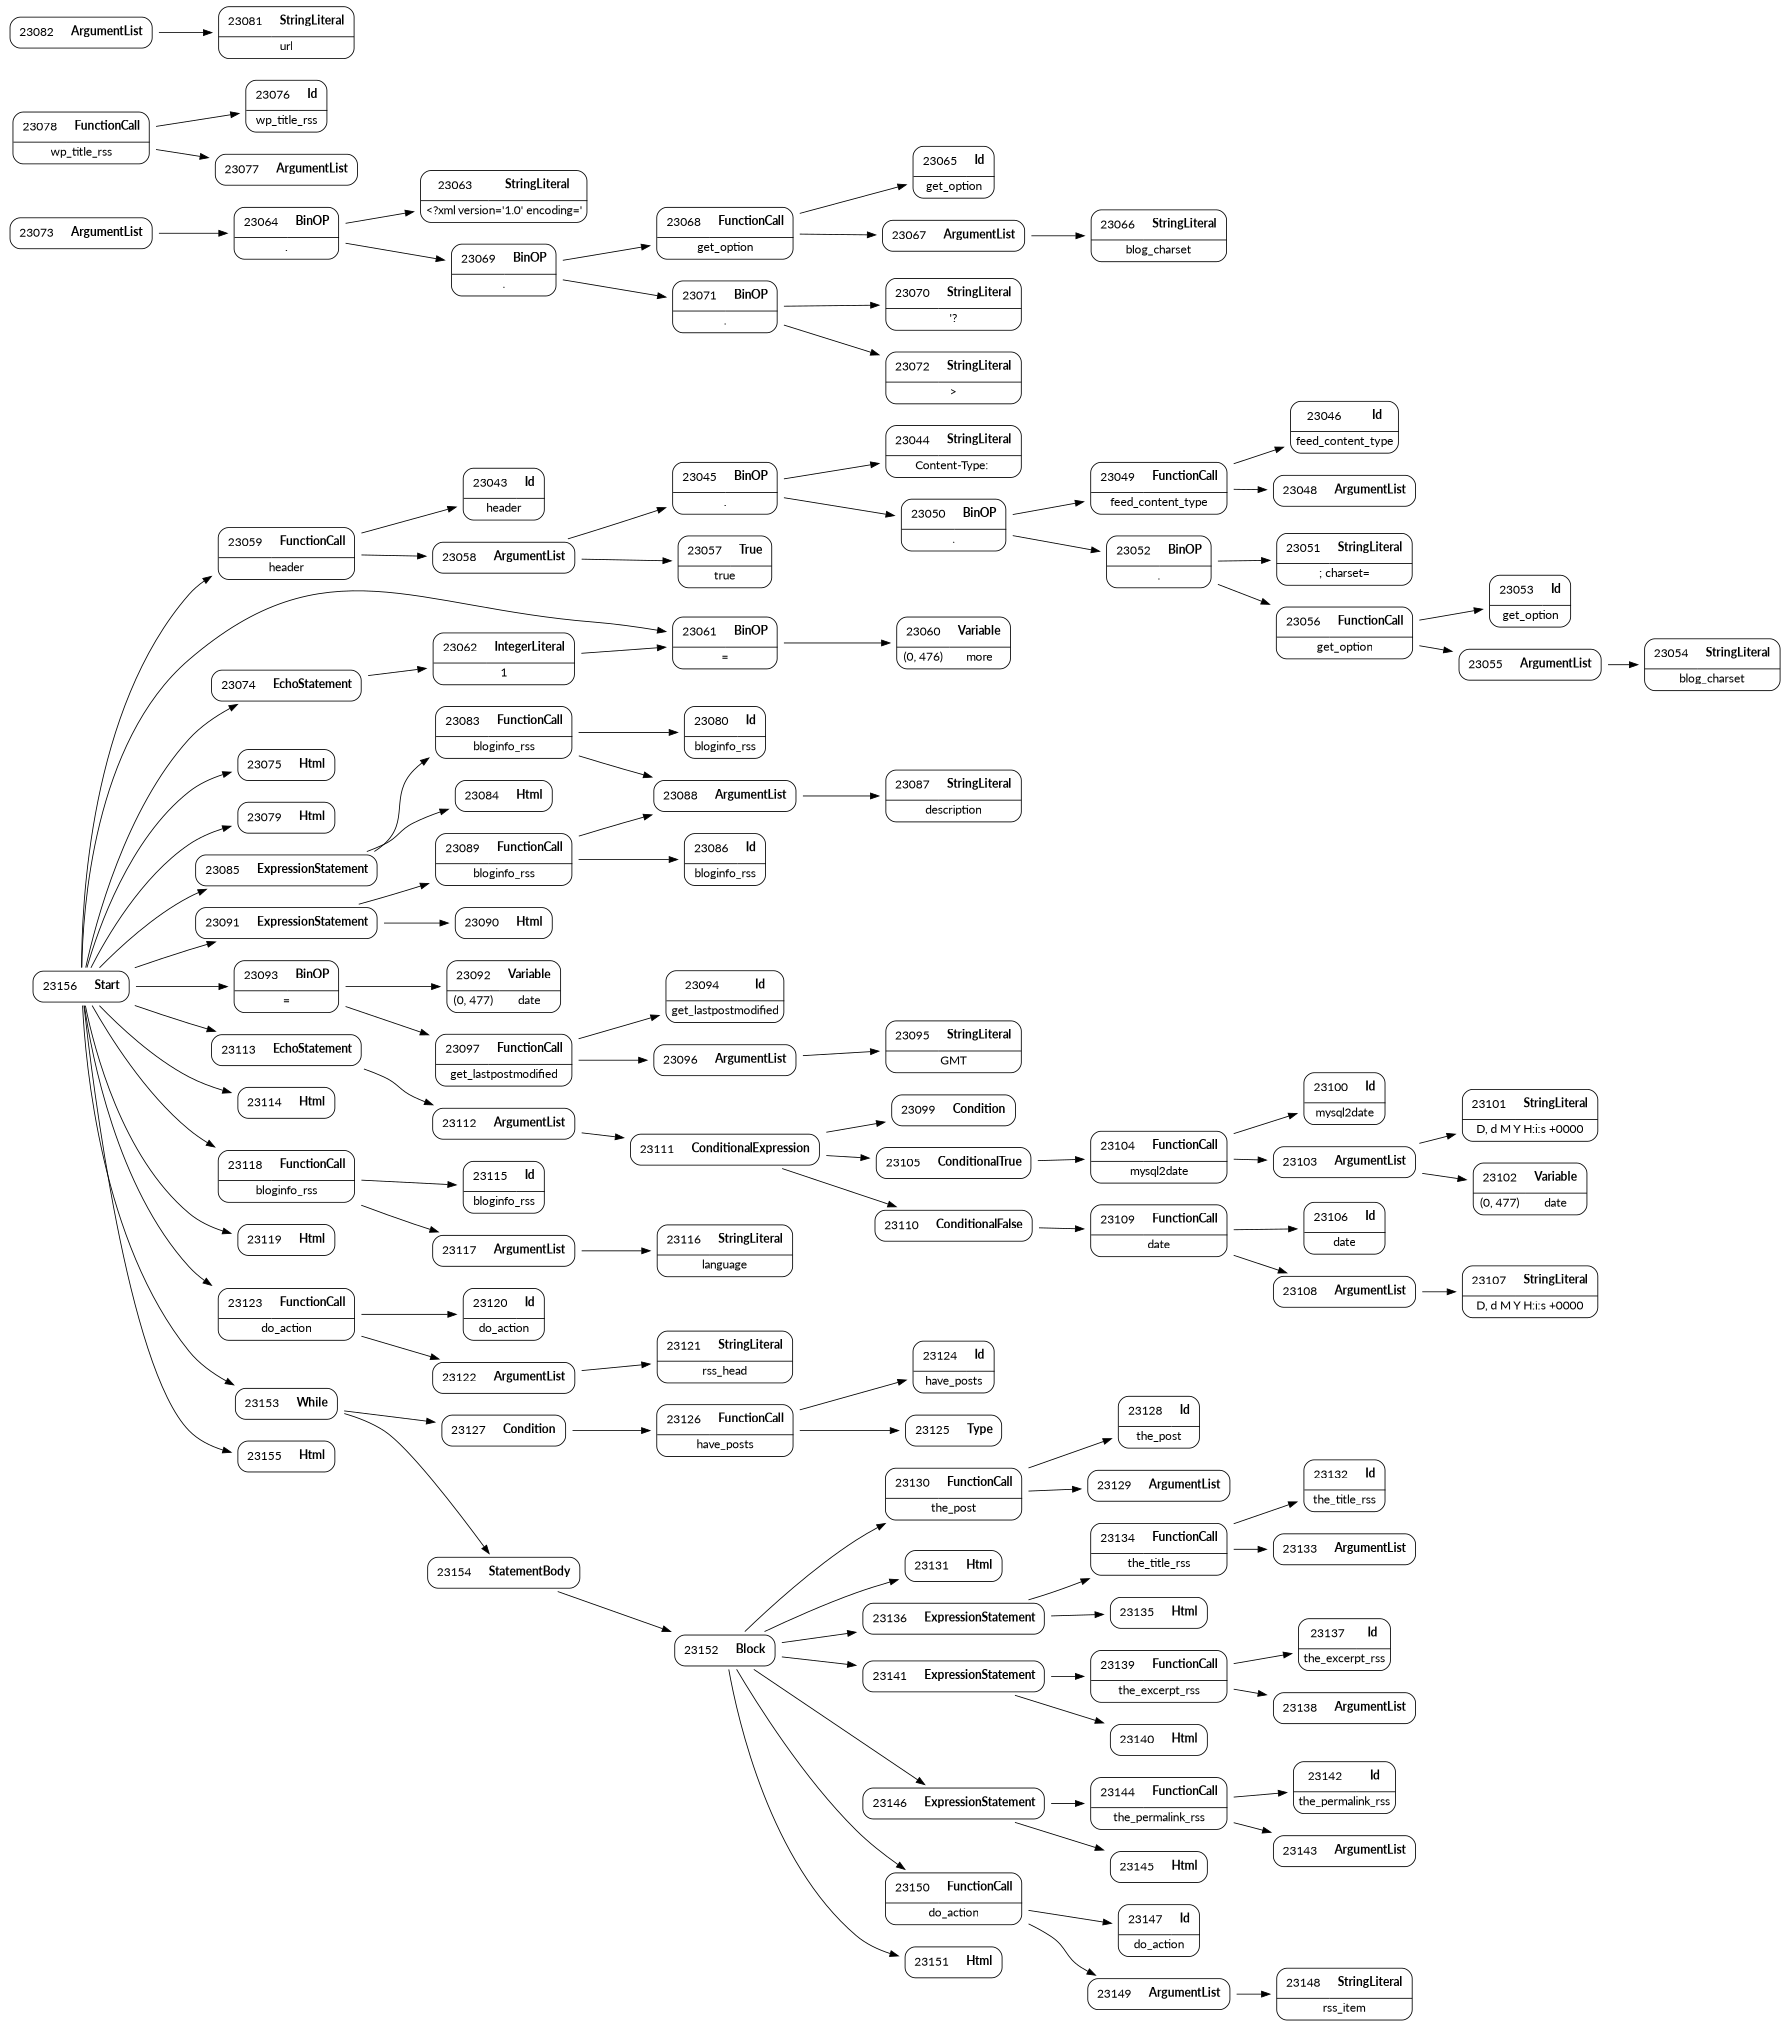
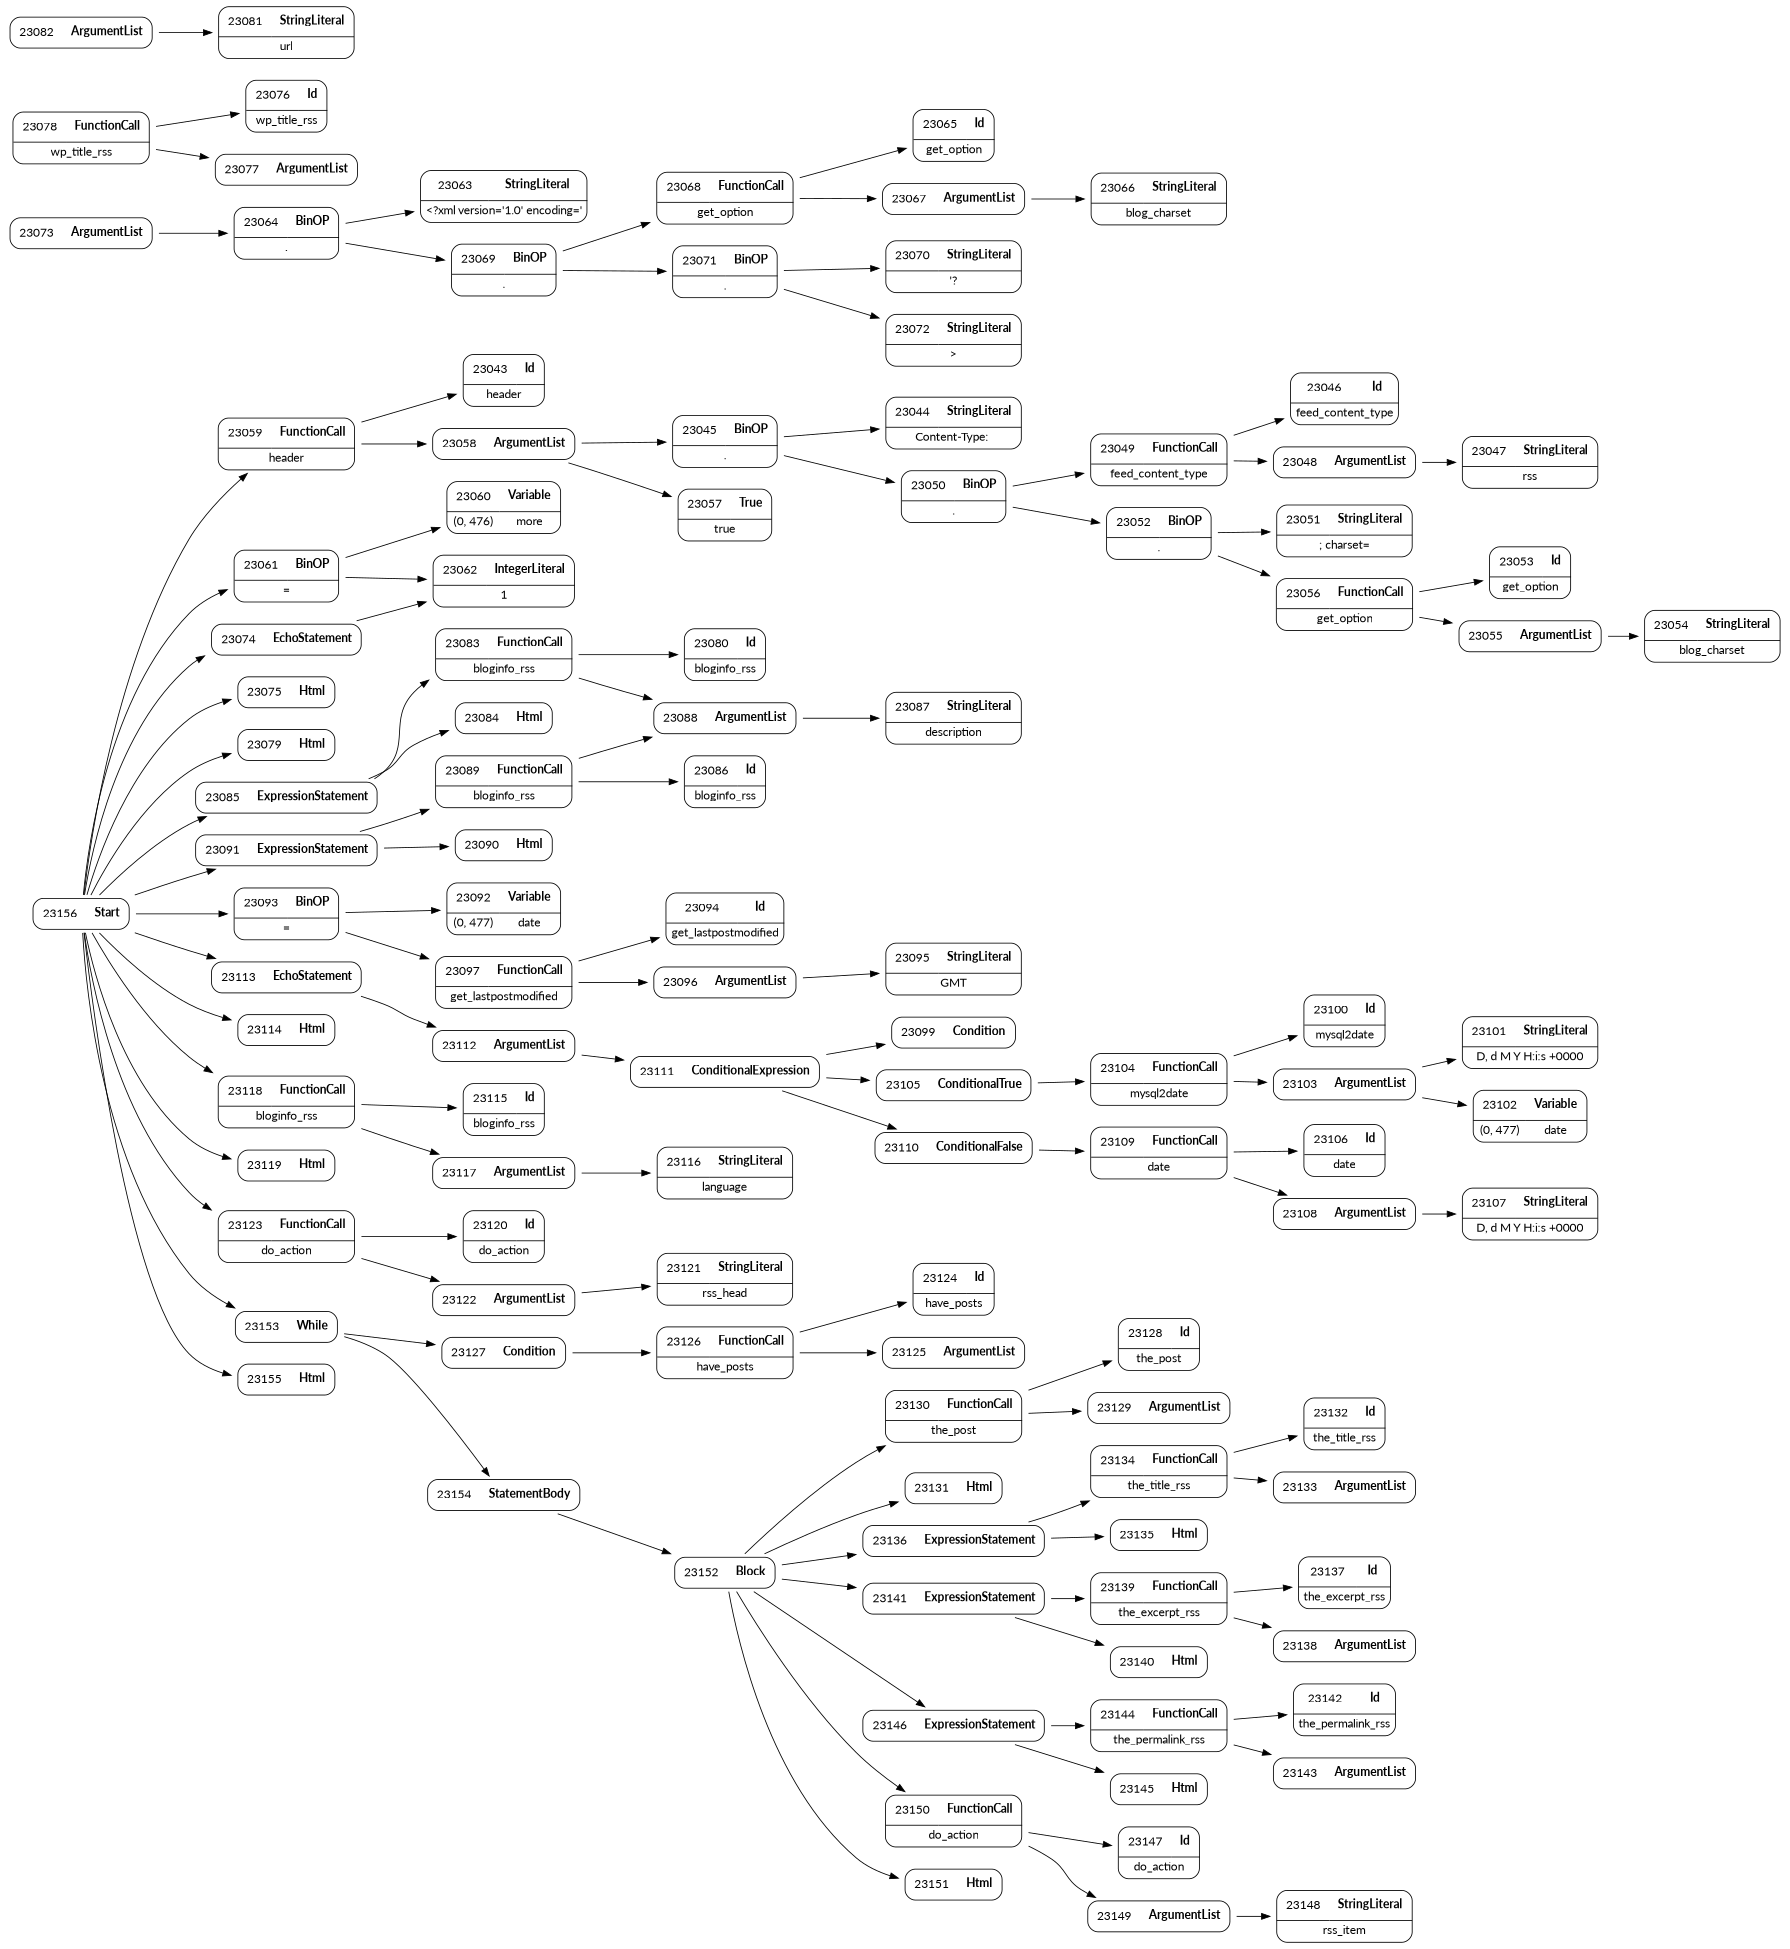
node "23047": added
edge "23062" -> "23061": reversed
node "23125": text "Type" -> "ArgumentList"
